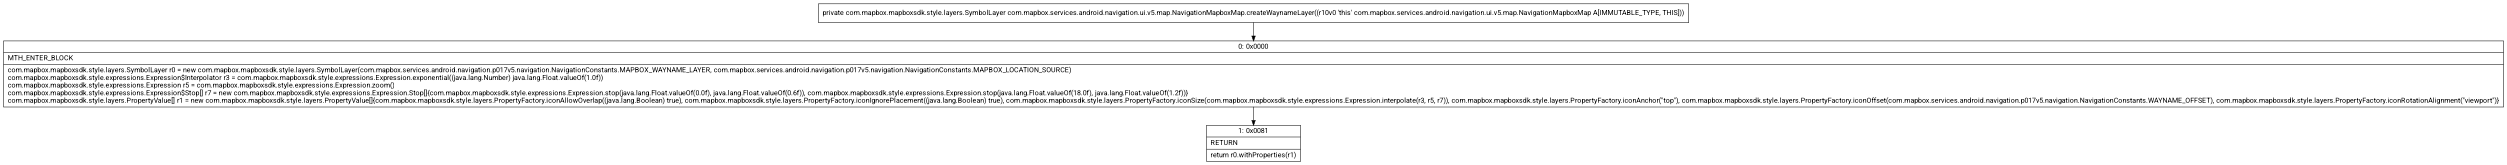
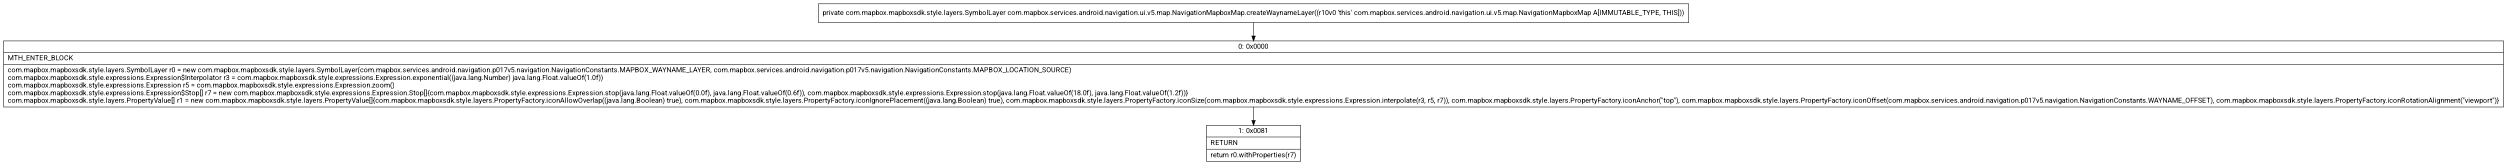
node "1: 0x0081": text "return r0.withProperties(r1)" -> "return r0.withProperties(r7)"
